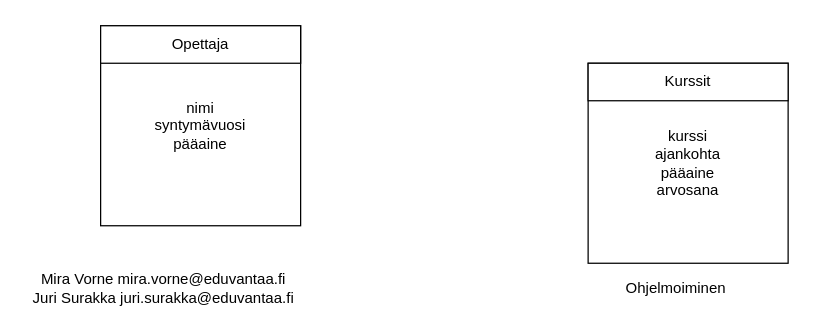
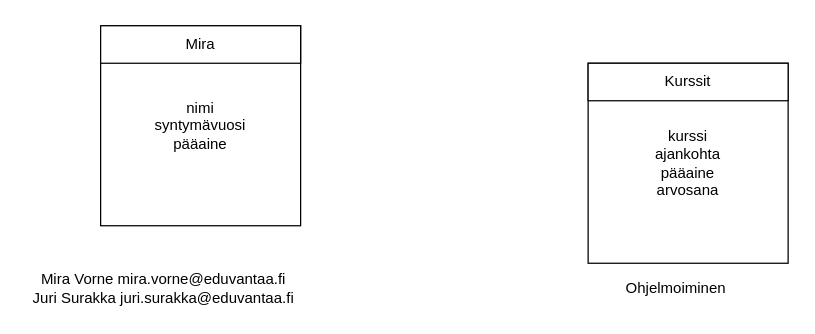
node "Opettaja": label "Opettaja" -> "Mira"
